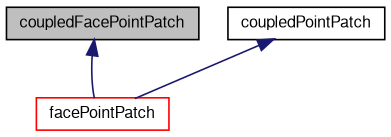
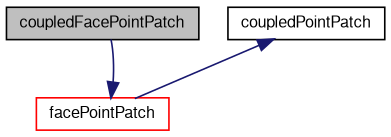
edge "facePointPatch" -> "coupledFacePointPatch": reversed
